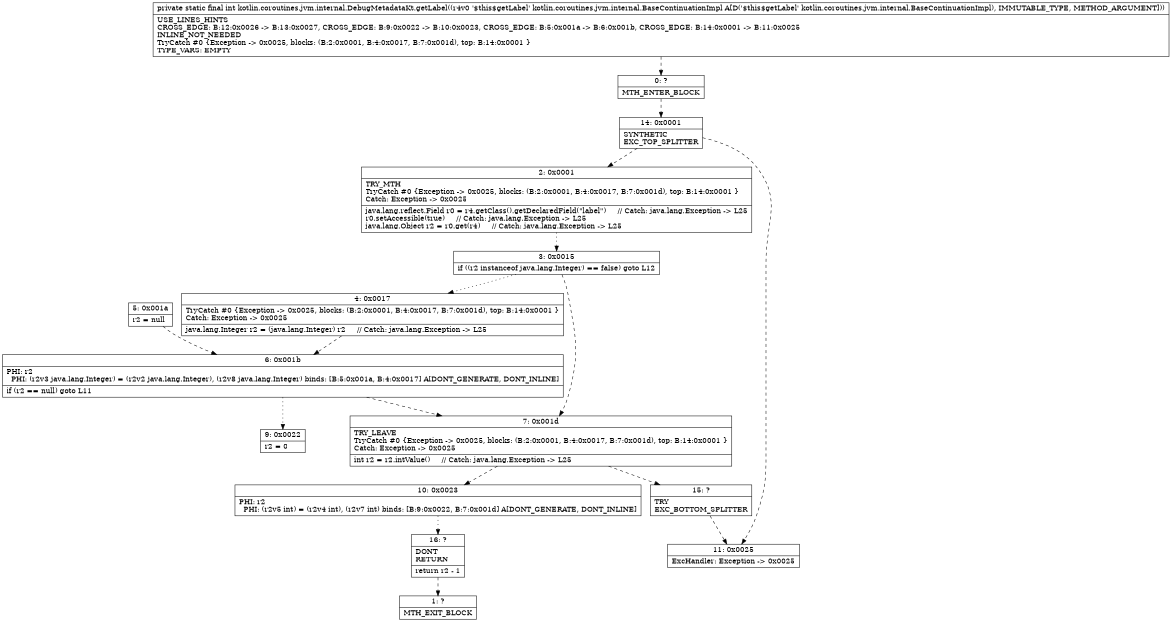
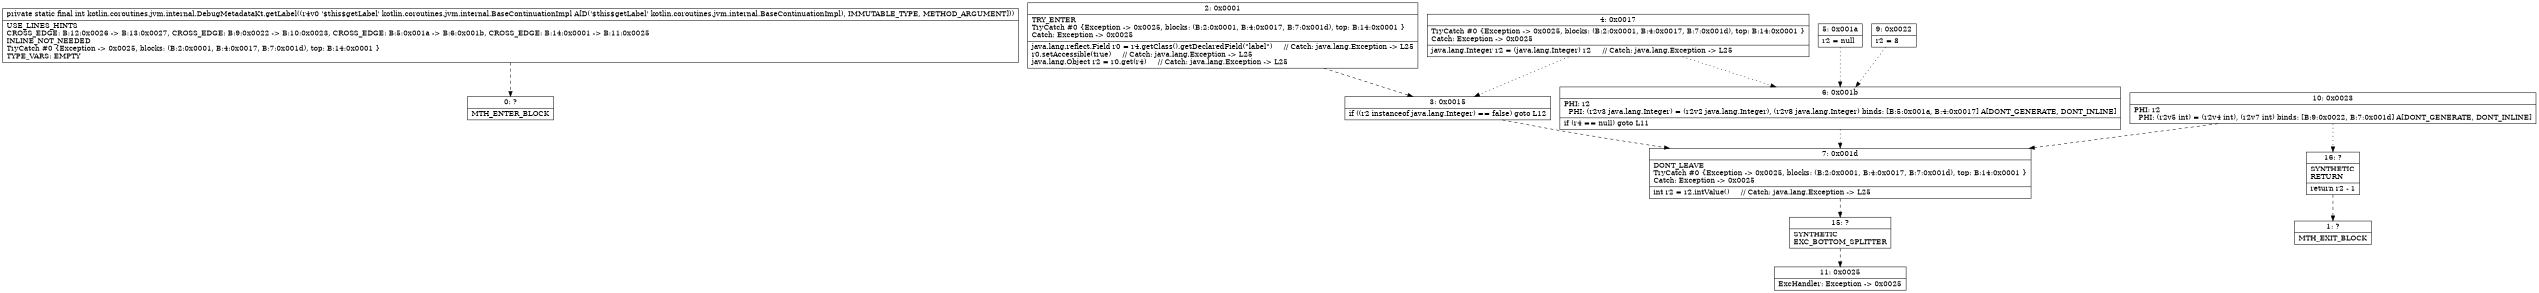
node "14: 0x0001": removed
node "2: 0x0001": text "TRY_MTH" -> "TRY_ENTER"
edge "2: 0x0001" -> "3: 0x0015": style dotted -> dashed
edge "3: 0x0015" -> "4: 0x0017": reversed
edge "5: 0x001a" -> "6: 0x001b": style dashed -> dotted
edge "4: 0x0017" -> "6: 0x001b": style dashed -> dotted
node "6: 0x001b": text "if (r2 == null) goto L11" -> "if (r4 == null) goto L11"
edge "6: 0x001b" -> "7: 0x001d": style dashed -> dotted
edge "6: 0x001b" -> "9: 0x0022": reversed
node "7: 0x001d": text "TRY_LEAVE" -> "DONT_LEAVE"
node "9: 0x0022": text "r2 = 0" -> "r2 = 8"
edge "7: 0x001d" -> "10: 0x0023": reversed
node "15: ?": text "TRY" -> "SYNTHETIC"
node "16: ?": text "DONT" -> "SYNTHETIC"
